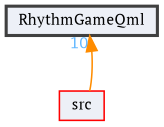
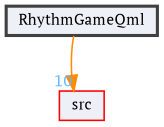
edge "src" -> "RhythmGameQml": reversed
